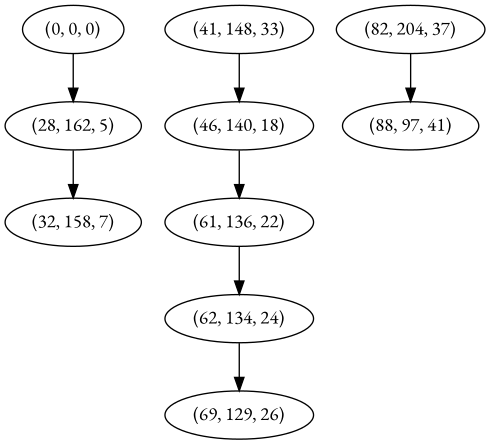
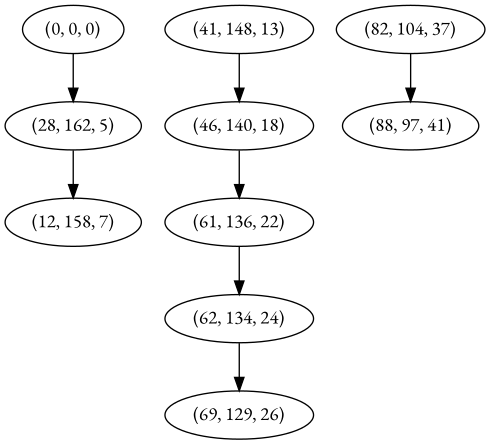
node "(41, 148, 33)": label "(41, 148, 33)" -> "(41, 148, 13)"
node "(82, 204, 37)": label "(82, 204, 37)" -> "(82, 104, 37)"
node "(32, 158, 7)": label "(32, 158, 7)" -> "(12, 158, 7)"
